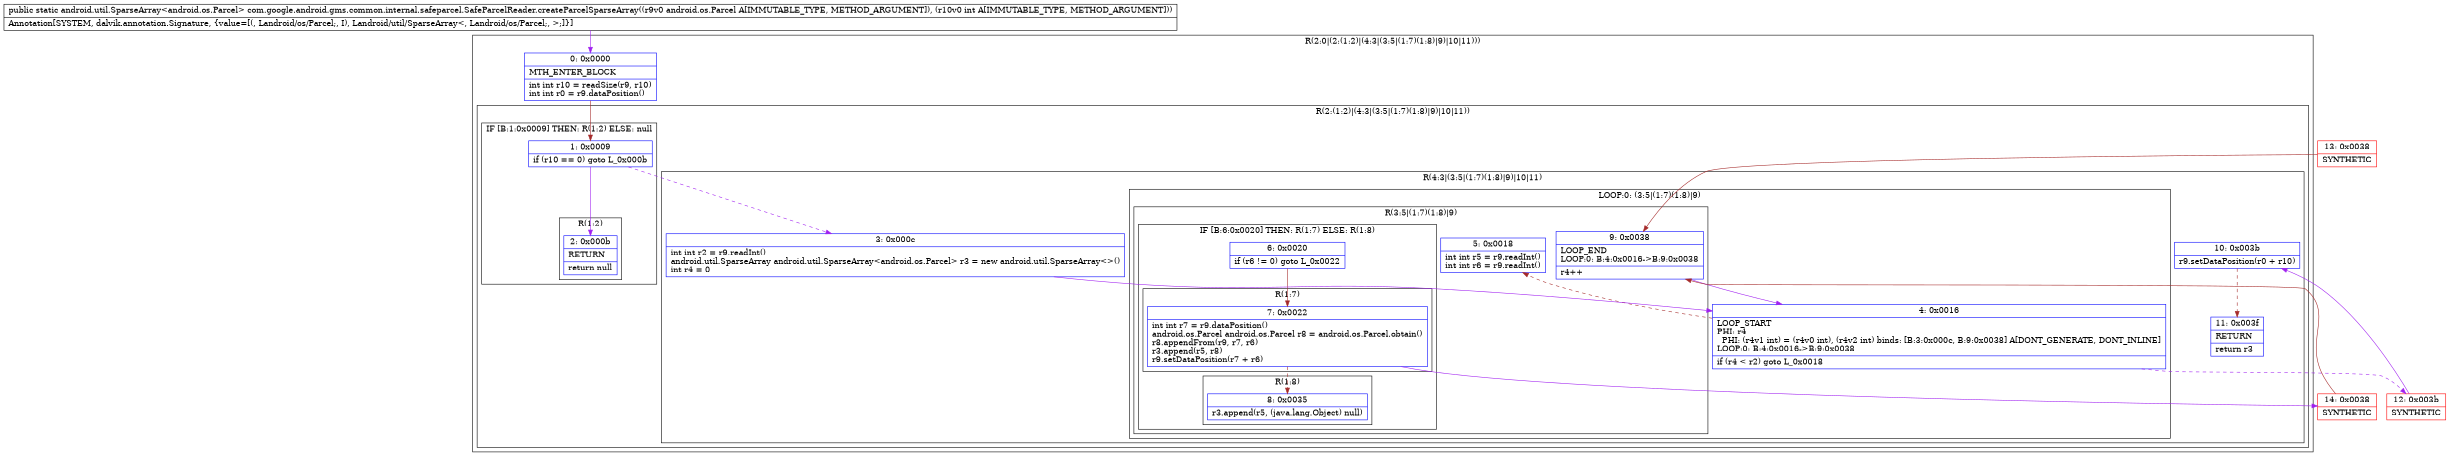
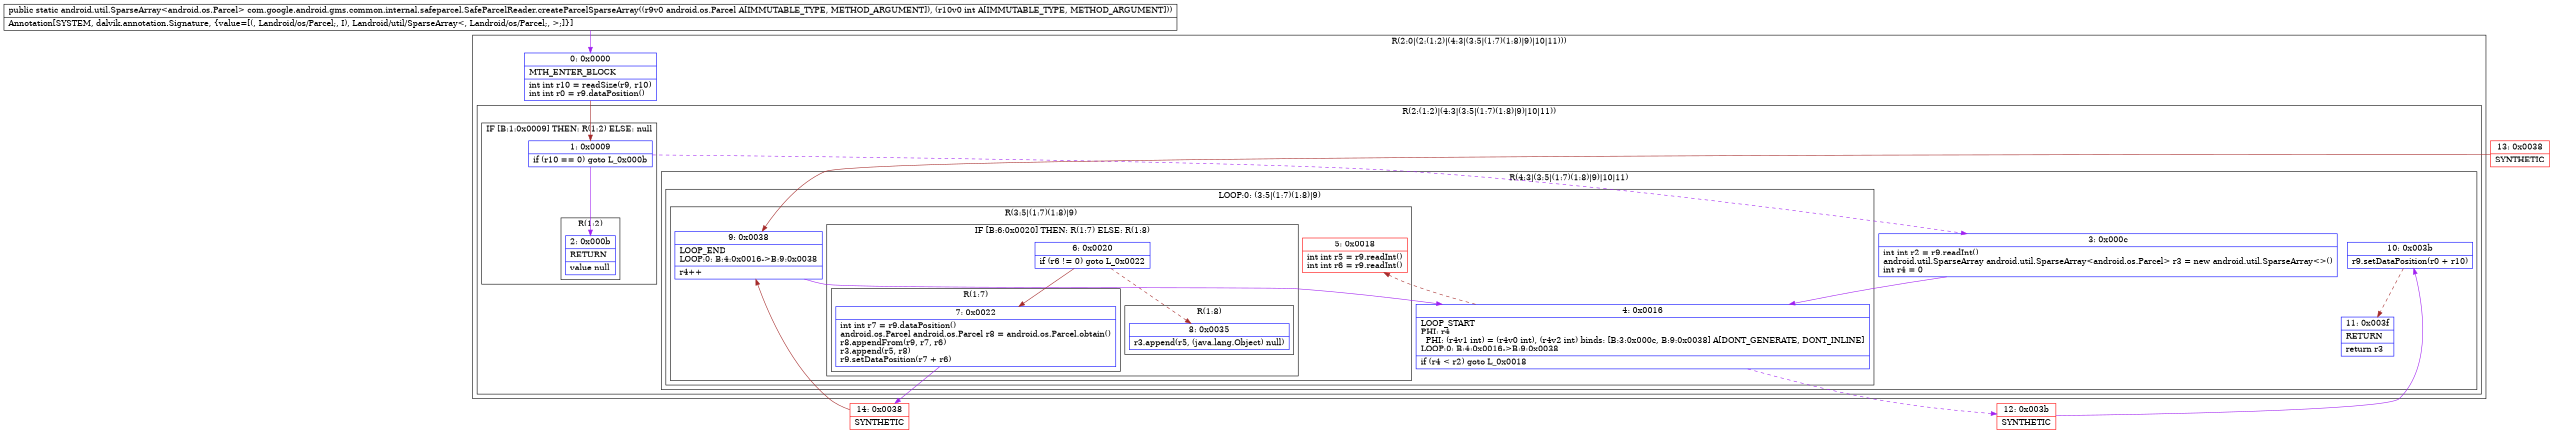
node "5: 0x0018": color blue -> red
node "2: 0x000b": text "return null" -> "value null"
edge "7: 0x0022" -> "8: 0x0035": now "6: 0x0020" -> "8: 0x0035"
